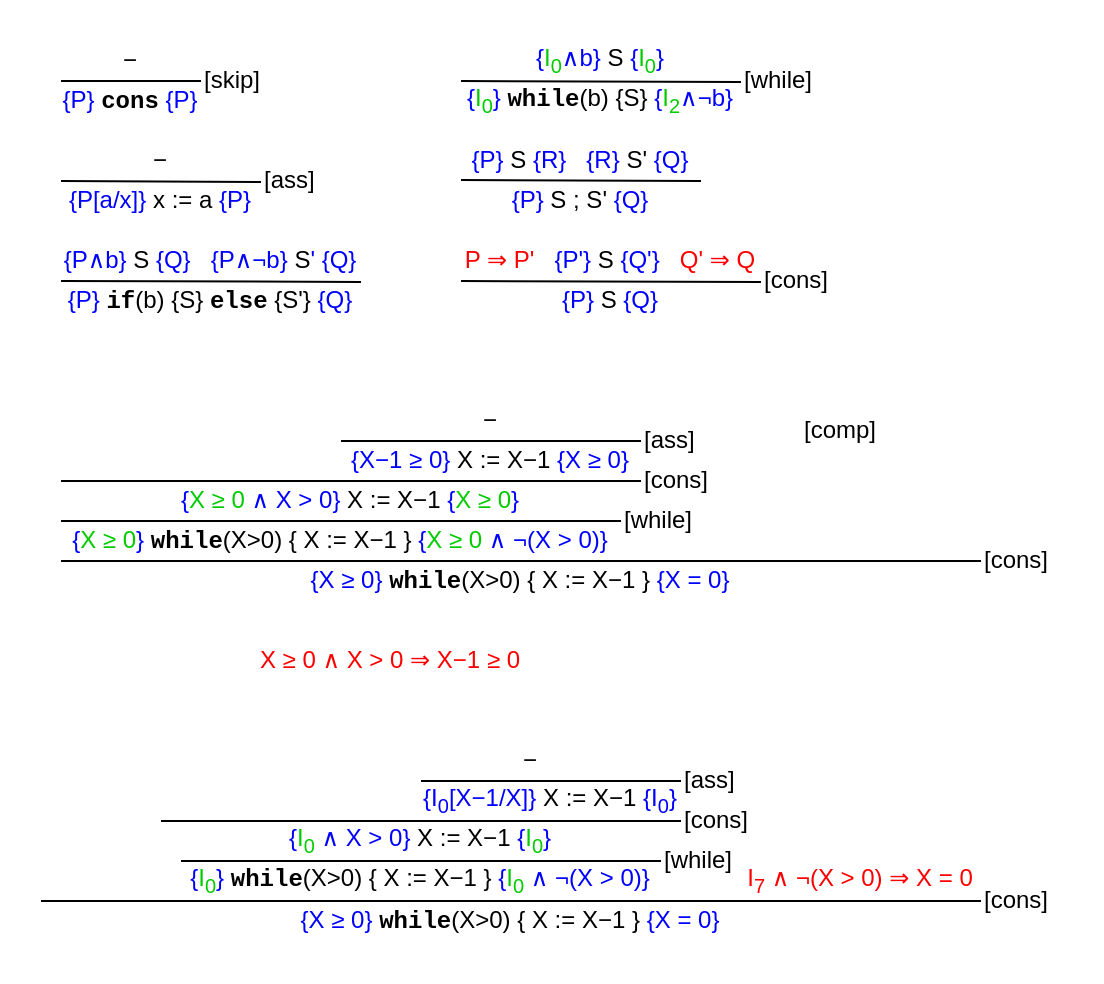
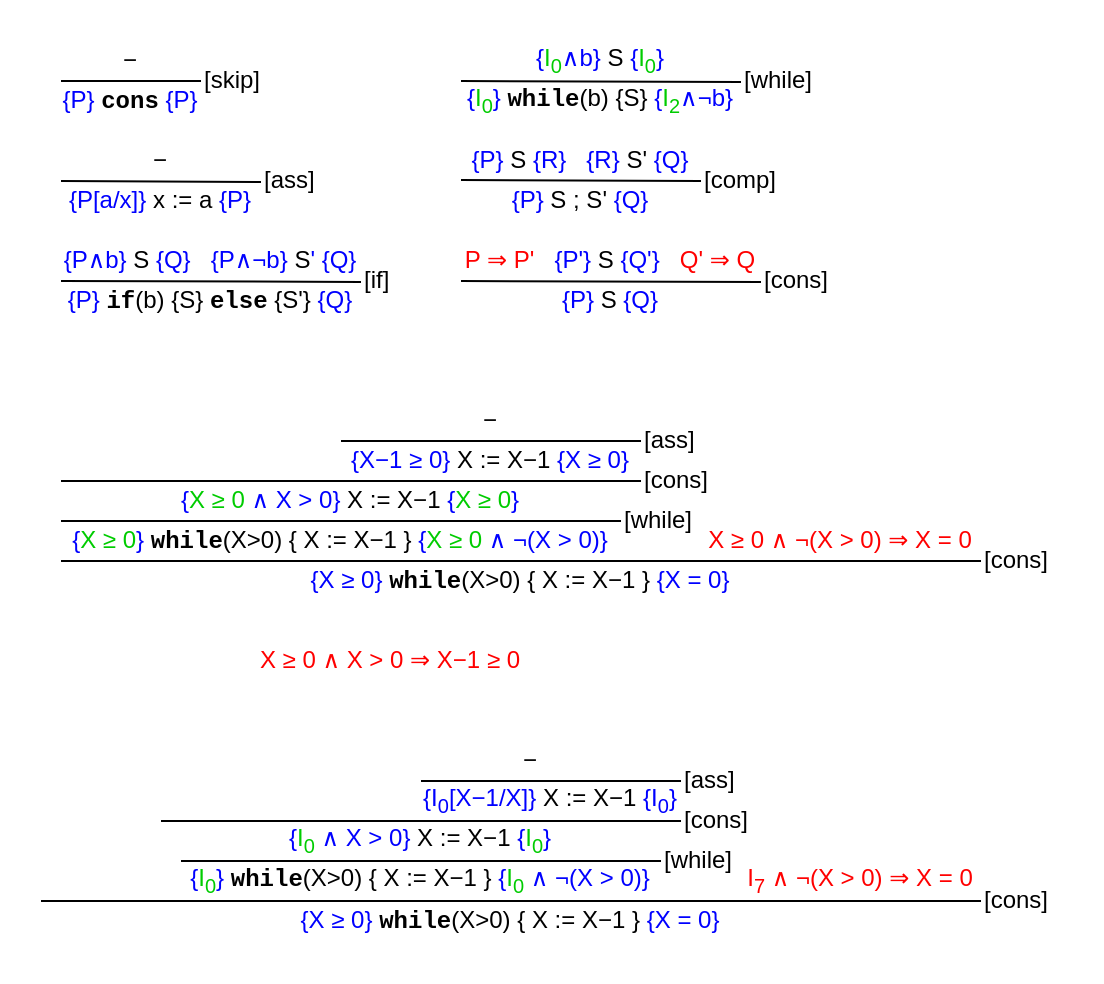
node "[if]": added
node "[comp]": moved (841, 430) -> (741, 180)
node "X ≥ 0 ∧ ¬(X > 0) ⇒ X = 0": added
